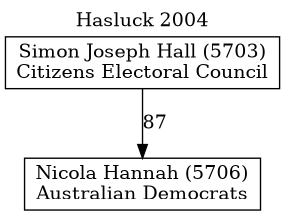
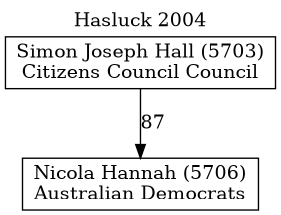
node "Simon Joseph Hall (5703) Citizens Electoral Council": label "Simon Joseph Hall (5703) Citizens Electoral Council" -> "Simon Joseph Hall (5703) Citizens Council Council"
